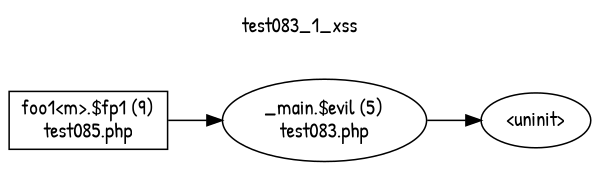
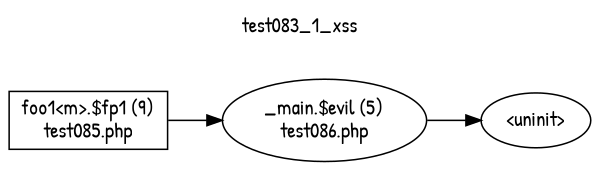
node "_main.$evil (5) test083.php": label "_main.$evil (5) test083.php" -> "_main.$evil (5) test086.php"
